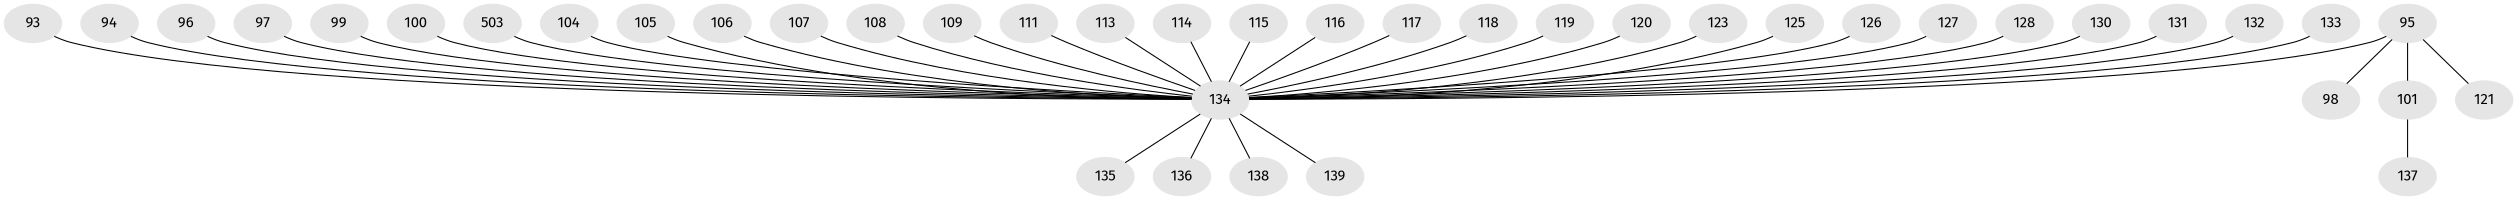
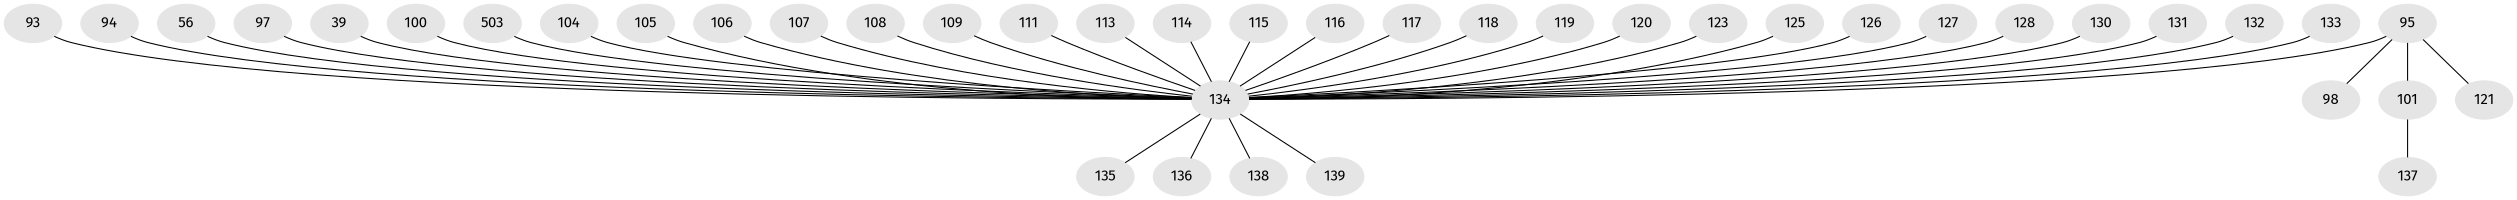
node "96": label "96" -> "56"
node "99": label "99" -> "39"
